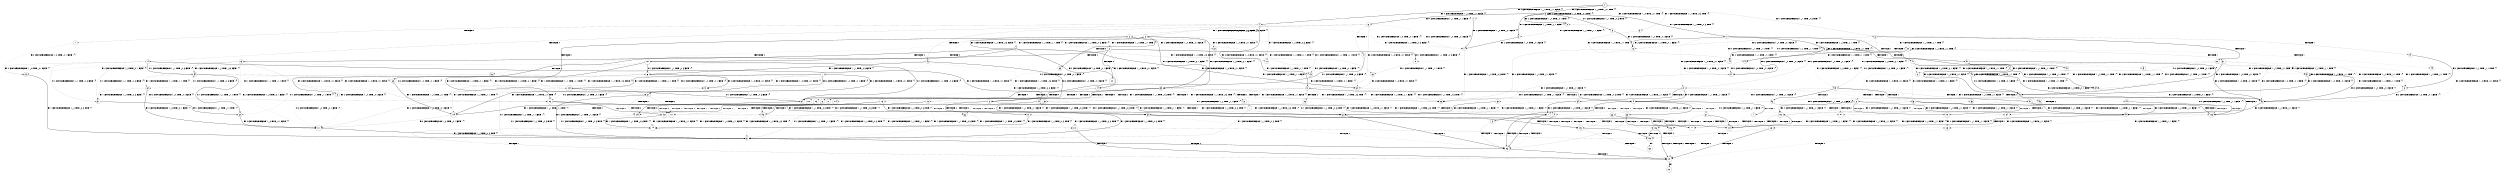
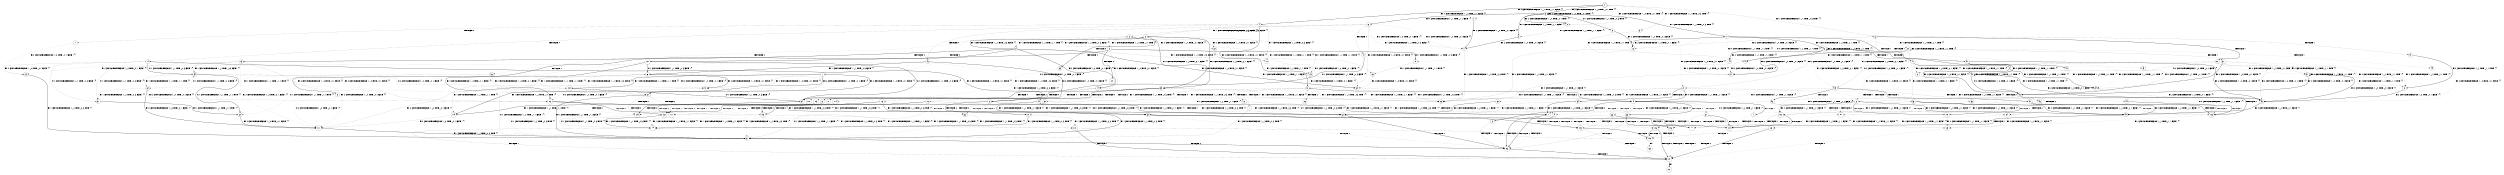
node "85": removed
